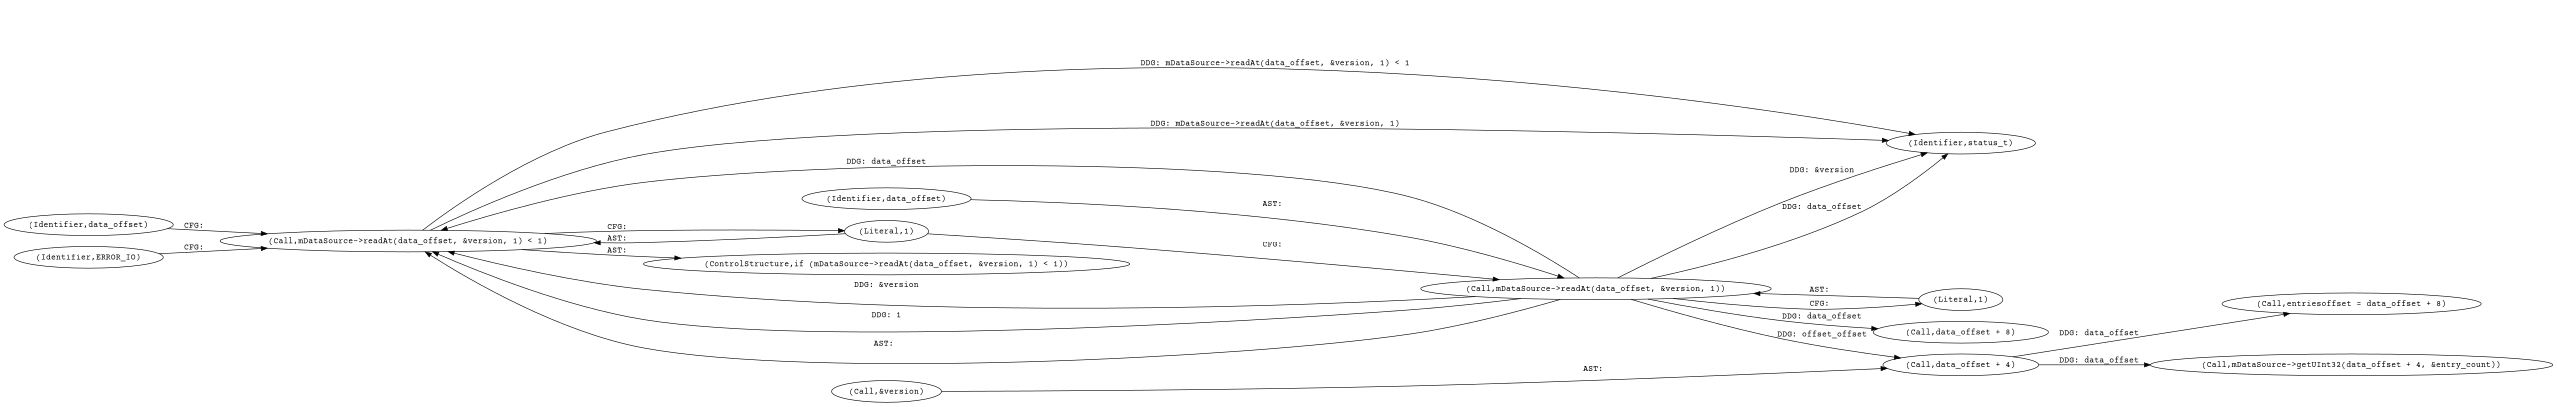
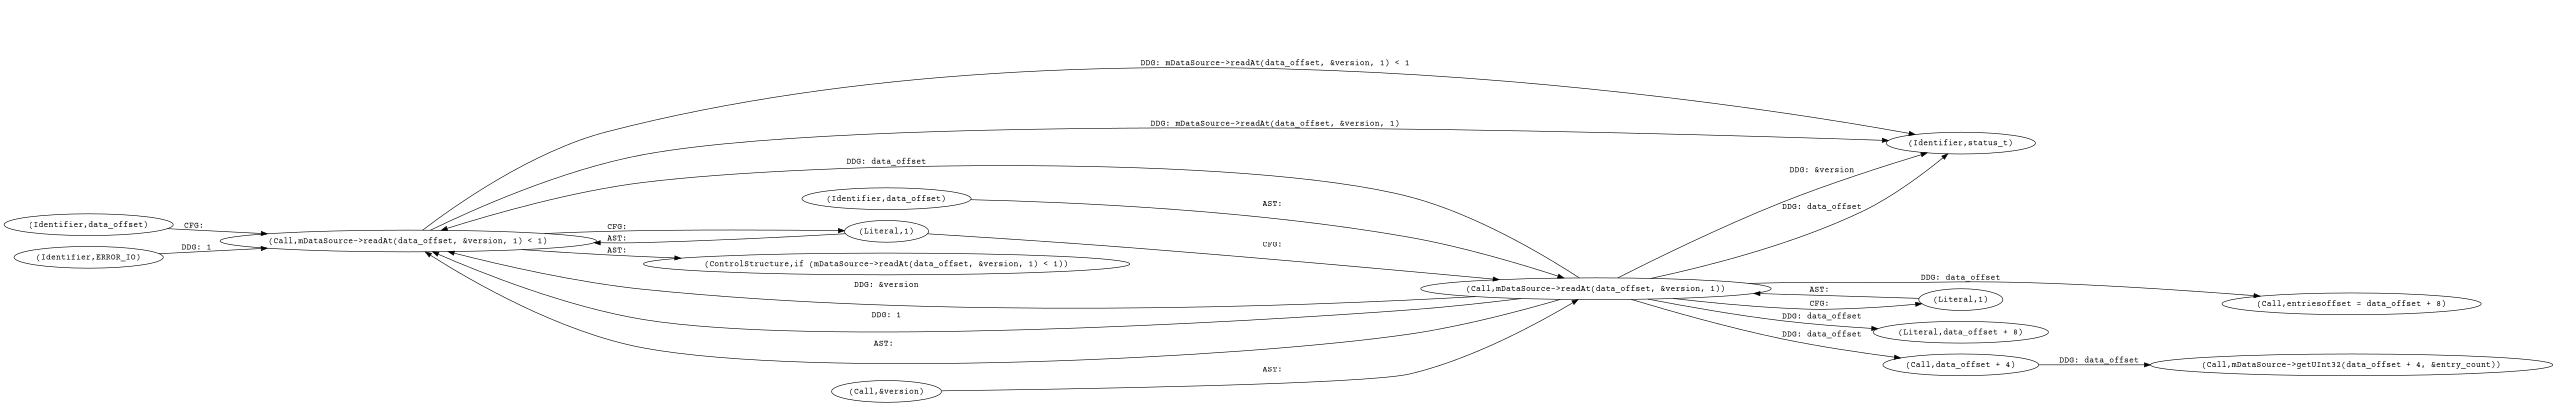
edge "(Identifier,ERROR_IO)" -> "(Call,mDataSource->readAt(data_offset, &version, 1) < 1)": label "CFG: " -> "DDG: 1"
node "(Call,data_offset + 8)": label "(Call,data_offset + 8)" -> "(Literal,data_offset + 8)"
edge "(Call,mDataSource->readAt(data_offset, &version, 1))" -> "(Call,data_offset + 4)": label "DDG: offset_offset" -> "DDG: data_offset"
edge "(Call,data_offset + 4)" -> "(Call,entriesoffset = data_offset + 8)": now "(Call,mDataSource->readAt(data_offset, &version, 1))" -> "(Call,entriesoffset = data_offset + 8)"
edge "(Call,&version)" -> "(Call,data_offset + 4)": now "(Call,&version)" -> "(Call,mDataSource->readAt(data_offset, &version, 1))"
